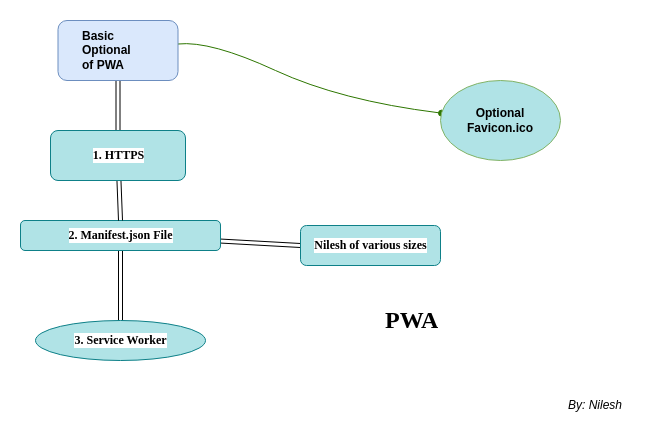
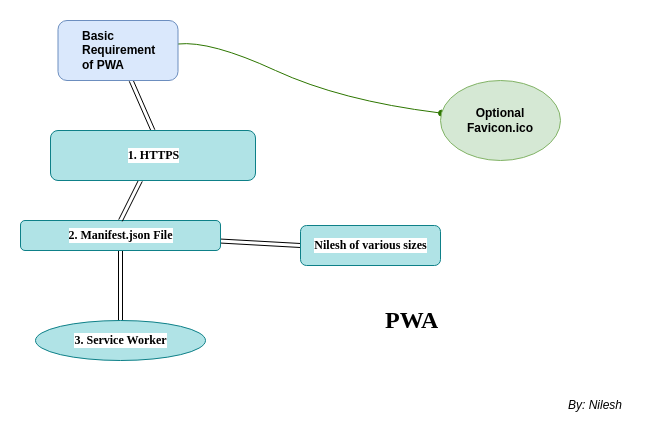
node "Basic Optional of PWA": label "Basic Optional of PWA" -> "Basic Requirement of PWA"
node "Optional Favicon.ico": fillcolor #b0e3e6 -> #d5e8d4
node "1. HTTPS": size 135x50 -> 205x50
